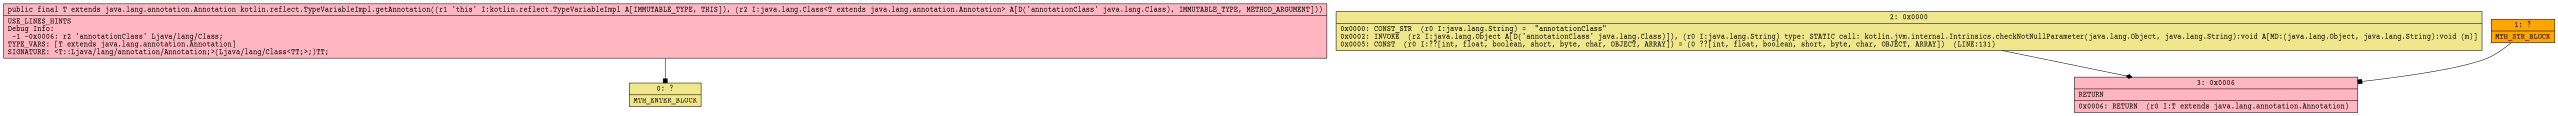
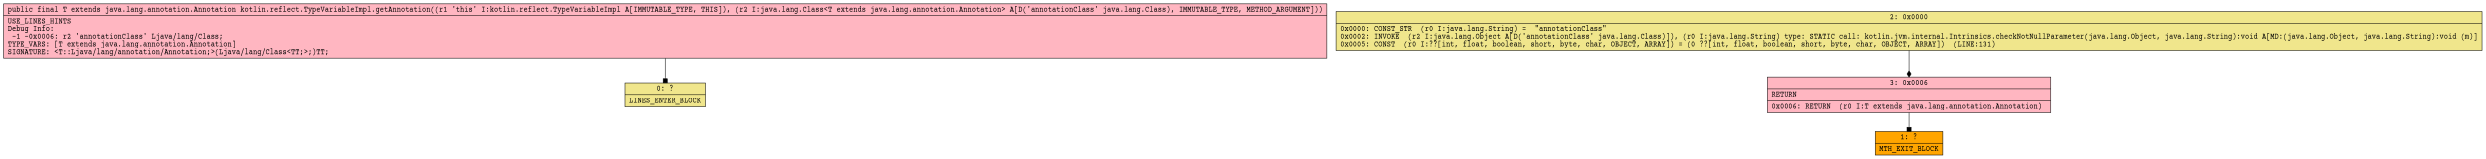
node "1: ?": text "MTH_STR_BLOCK" -> "MTH_EXIT_BLOCK"
edge "1: ?" -> "3: 0x0006": reversed
node "0: ?": text "MTH_ENTER_BLOCK" -> "LINES_ENTER_BLOCK"
